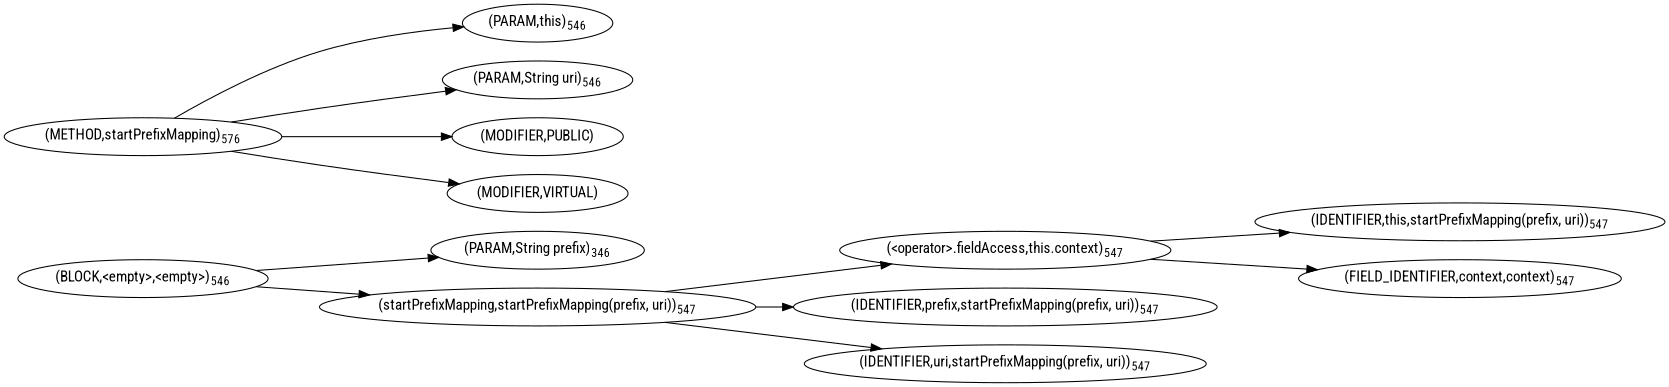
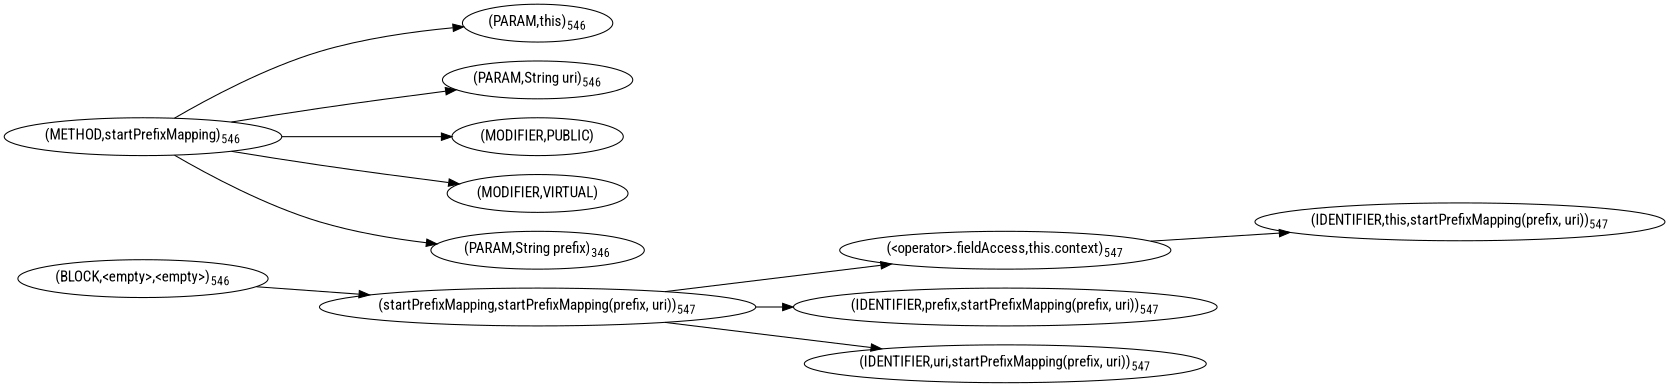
node "(METHOD,startPrefixMapping)": text "576" -> "546"
edge "(BLOCK,<empty>,<empty>)" -> "(PARAM,String prefix)": now "(METHOD,startPrefixMapping)" -> "(PARAM,String prefix)"
node "(FIELD_IDENTIFIER,context,context)": removed
